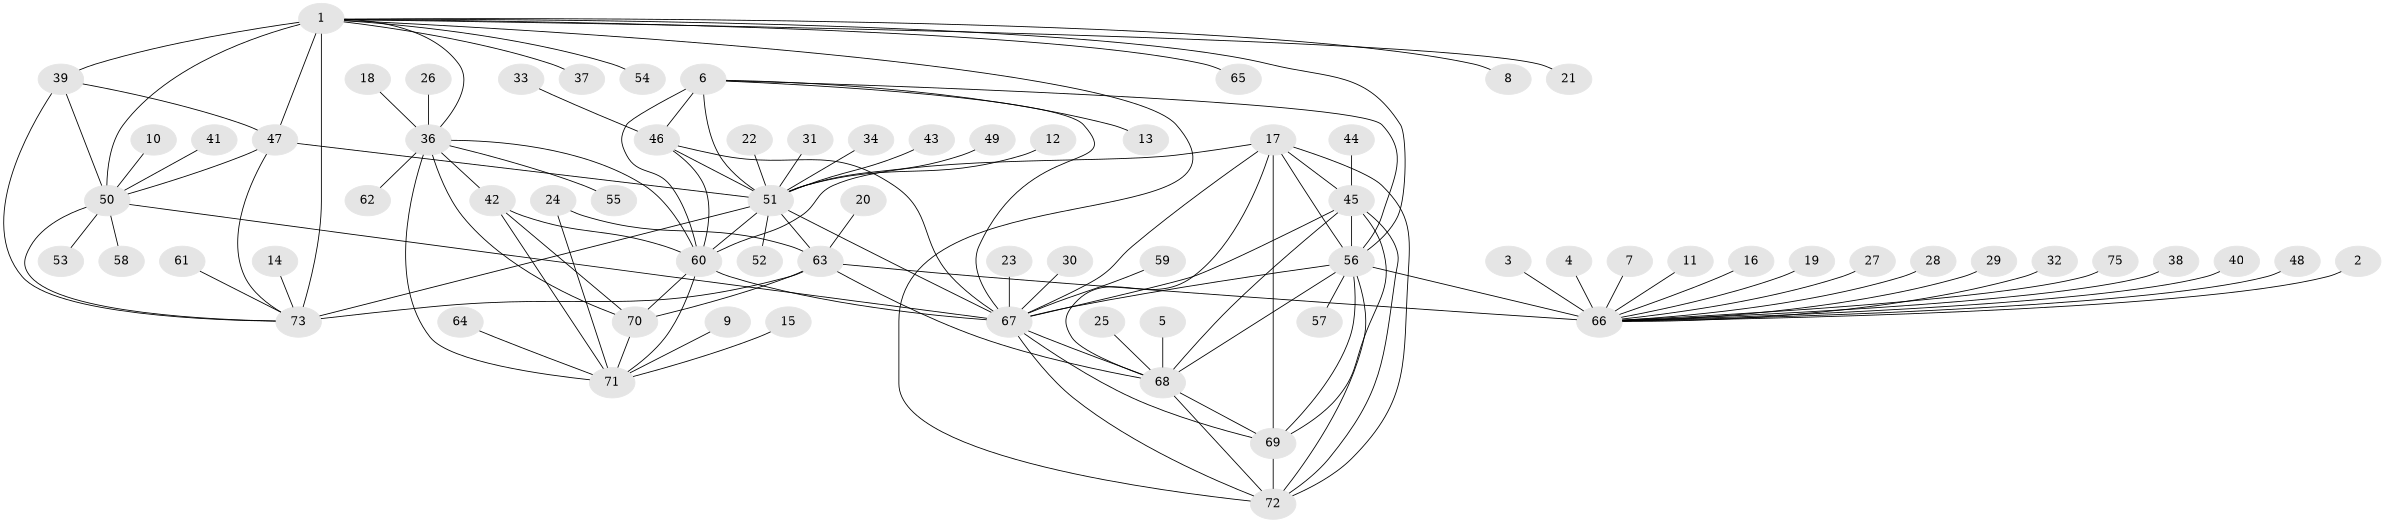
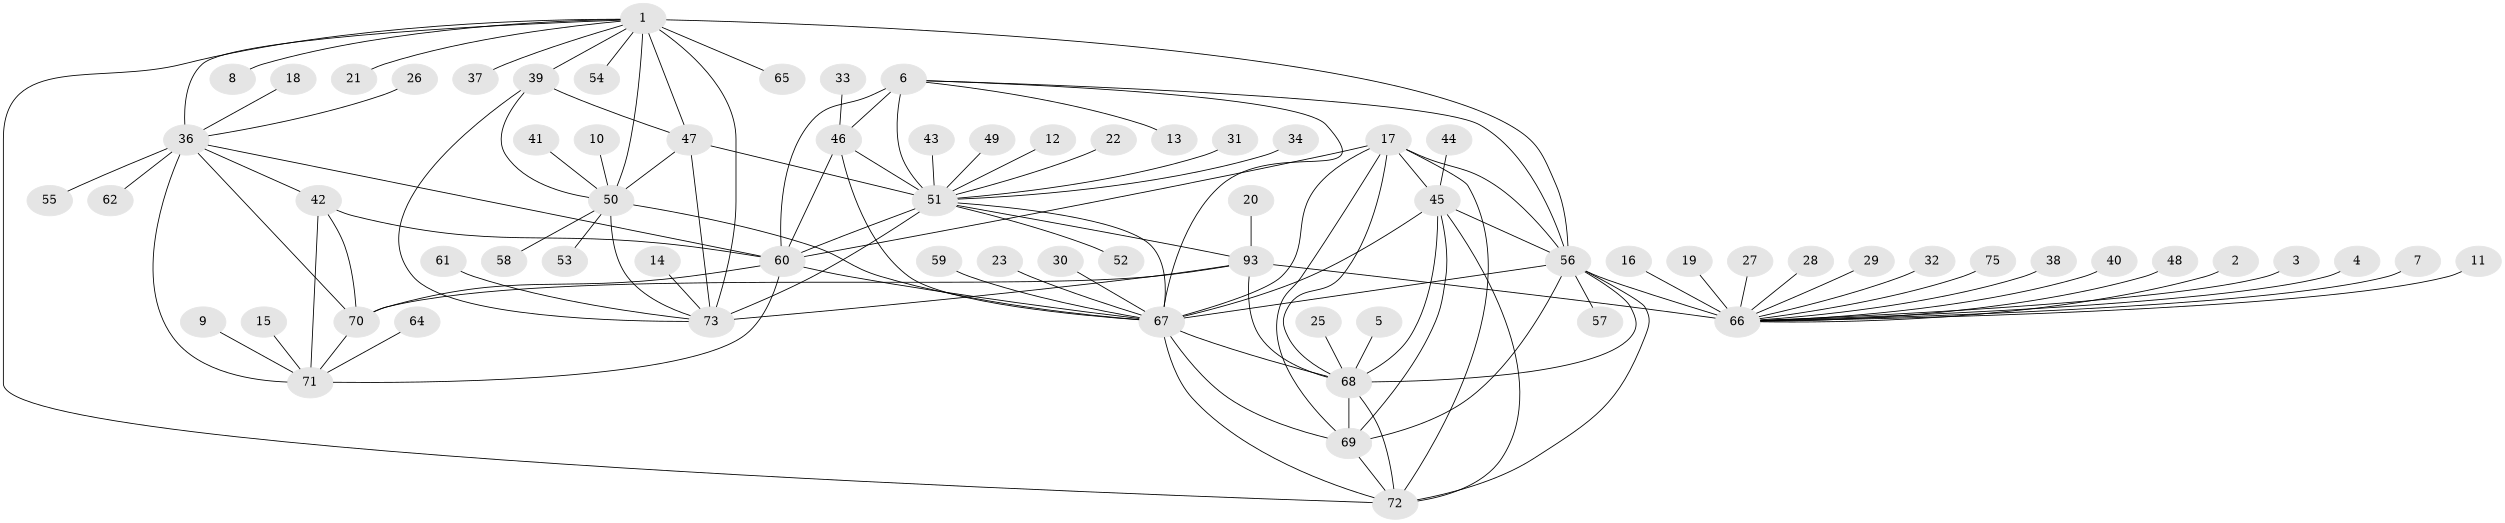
node "24": removed
node "63": label "63" -> "93"
